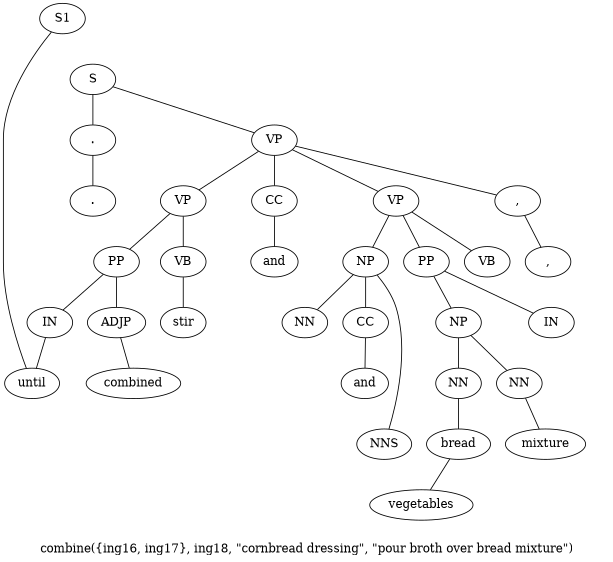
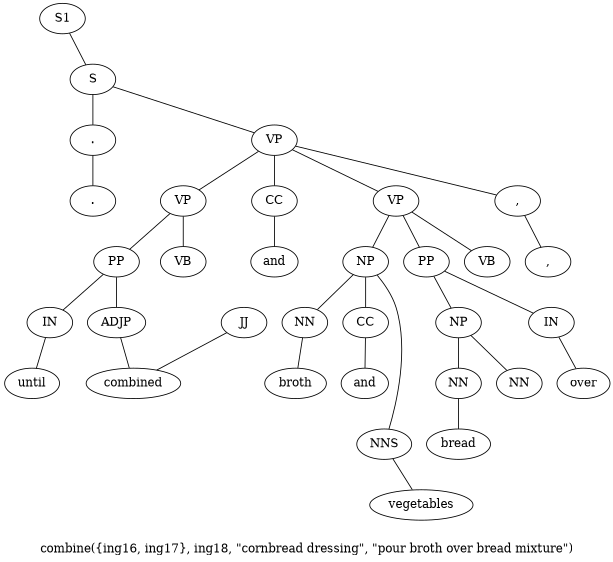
edge "S1" -- "until": now "S1" -- "S"
node "stir": removed
node "JJ": added
node "broth": added
node "over": added
node "mixture": removed
edge "bread" -- "vegetables": now "NNS" -- "vegetables"
